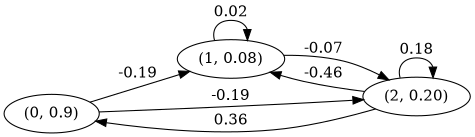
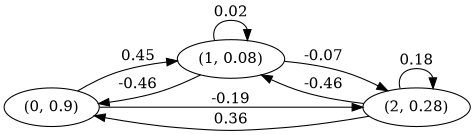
edge "(0, 0.9)" -> "(1, 0.08)": label "-0.19" -> "0.45"
edge "(1, 0.08)" -> "(0, 0.9)": added, label "-0.46"
node "(2, 0.20)": label "(2, 0.20)" -> "(2, 0.28)"
